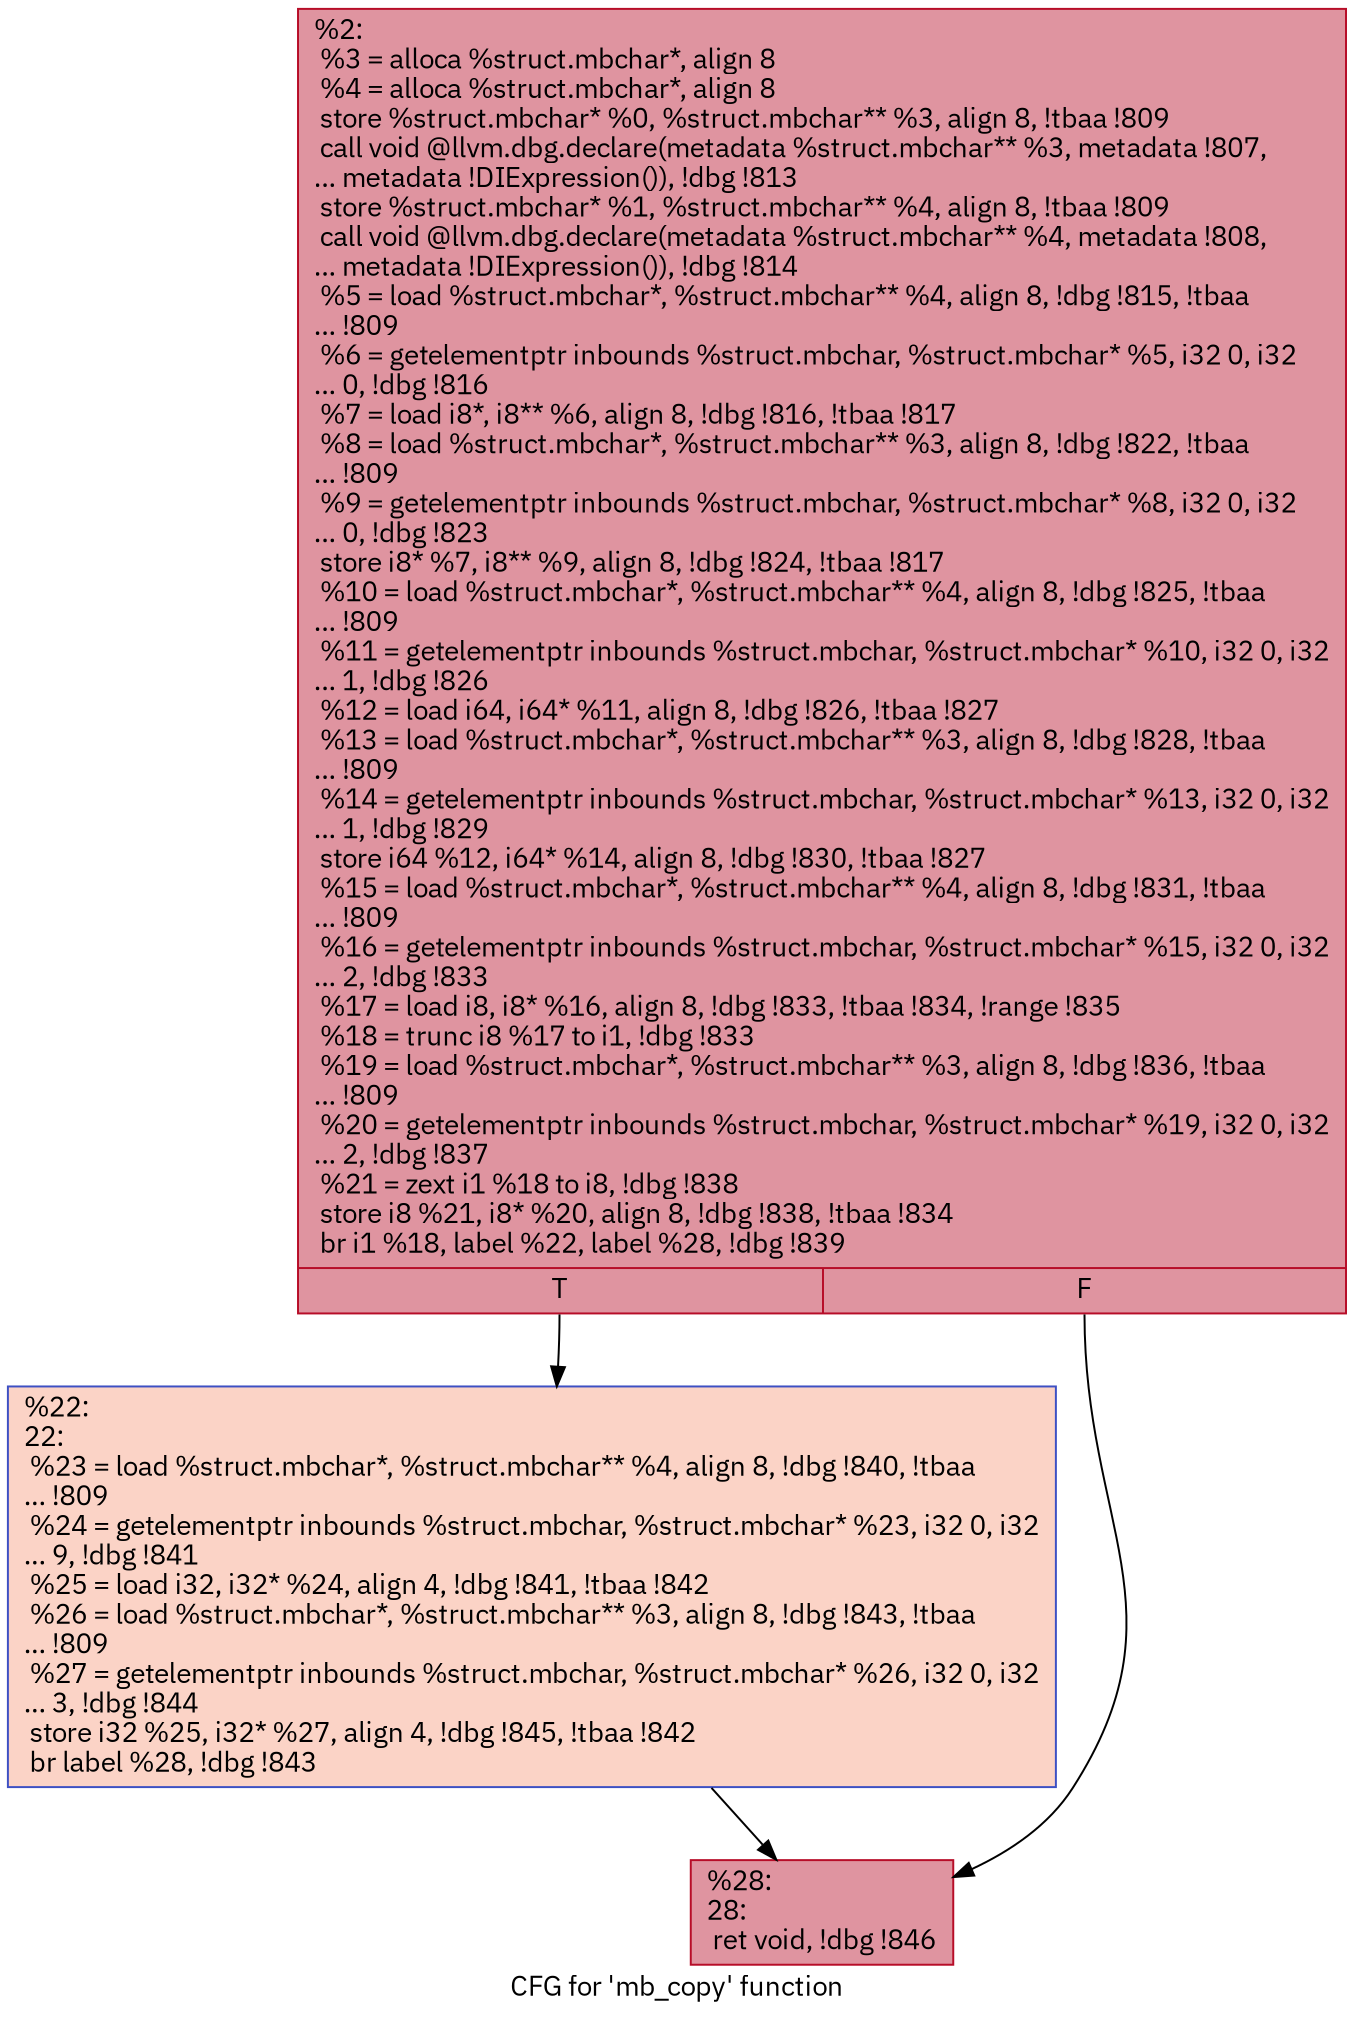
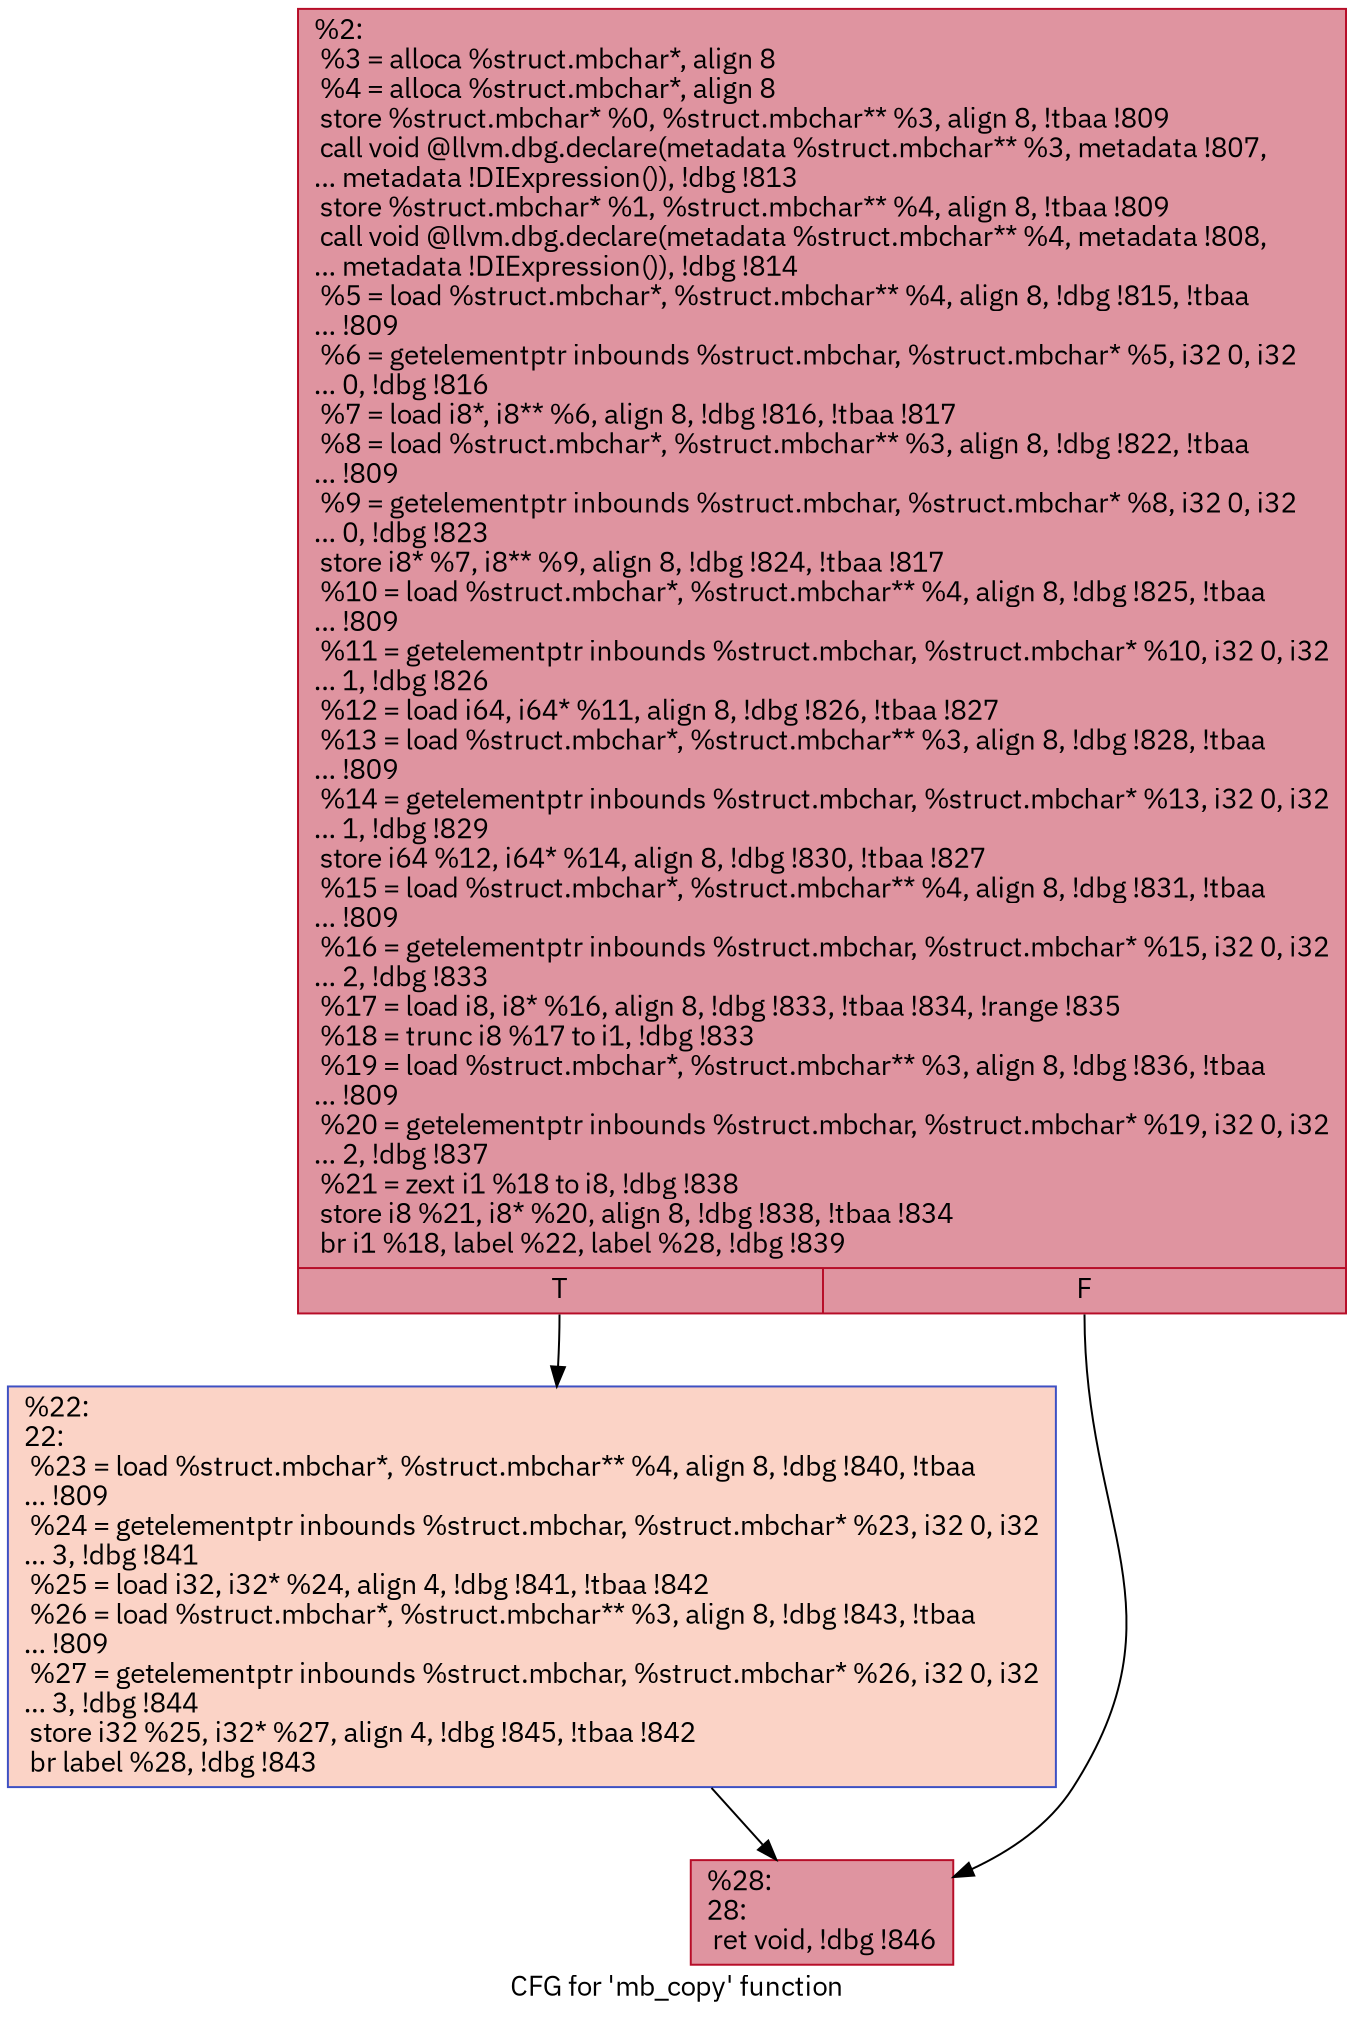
node "%22:": text "... 9, !dbg !841" -> "... 3, !dbg !841"
